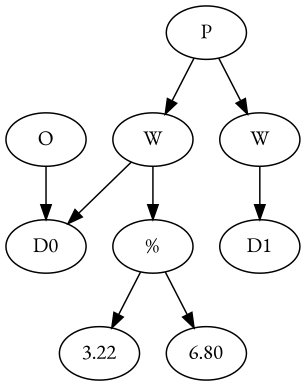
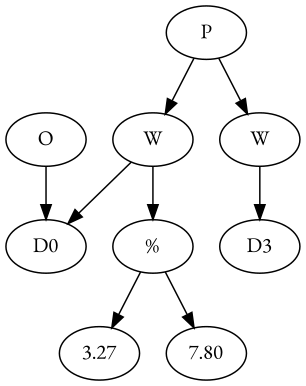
node "D1": label "D1" -> "D3"
node "3.22": label "3.22" -> "3.27"
node "6.80": label "6.80" -> "7.80"
